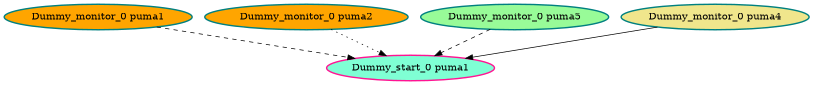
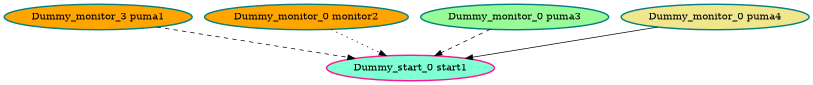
node "Dummy_monitor_0 puma1": label "Dummy_monitor_0 puma1" -> "Dummy_monitor_3 puma1"
node "Dummy_monitor_0 puma2": label "Dummy_monitor_0 puma2" -> "Dummy_monitor_0 monitor2"
node "Dummy_monitor_0 puma5": label "Dummy_monitor_0 puma5" -> "Dummy_monitor_0 puma3"
node "Dummy_start_0 puma1": label "Dummy_start_0 puma1" -> "Dummy_start_0 start1"
